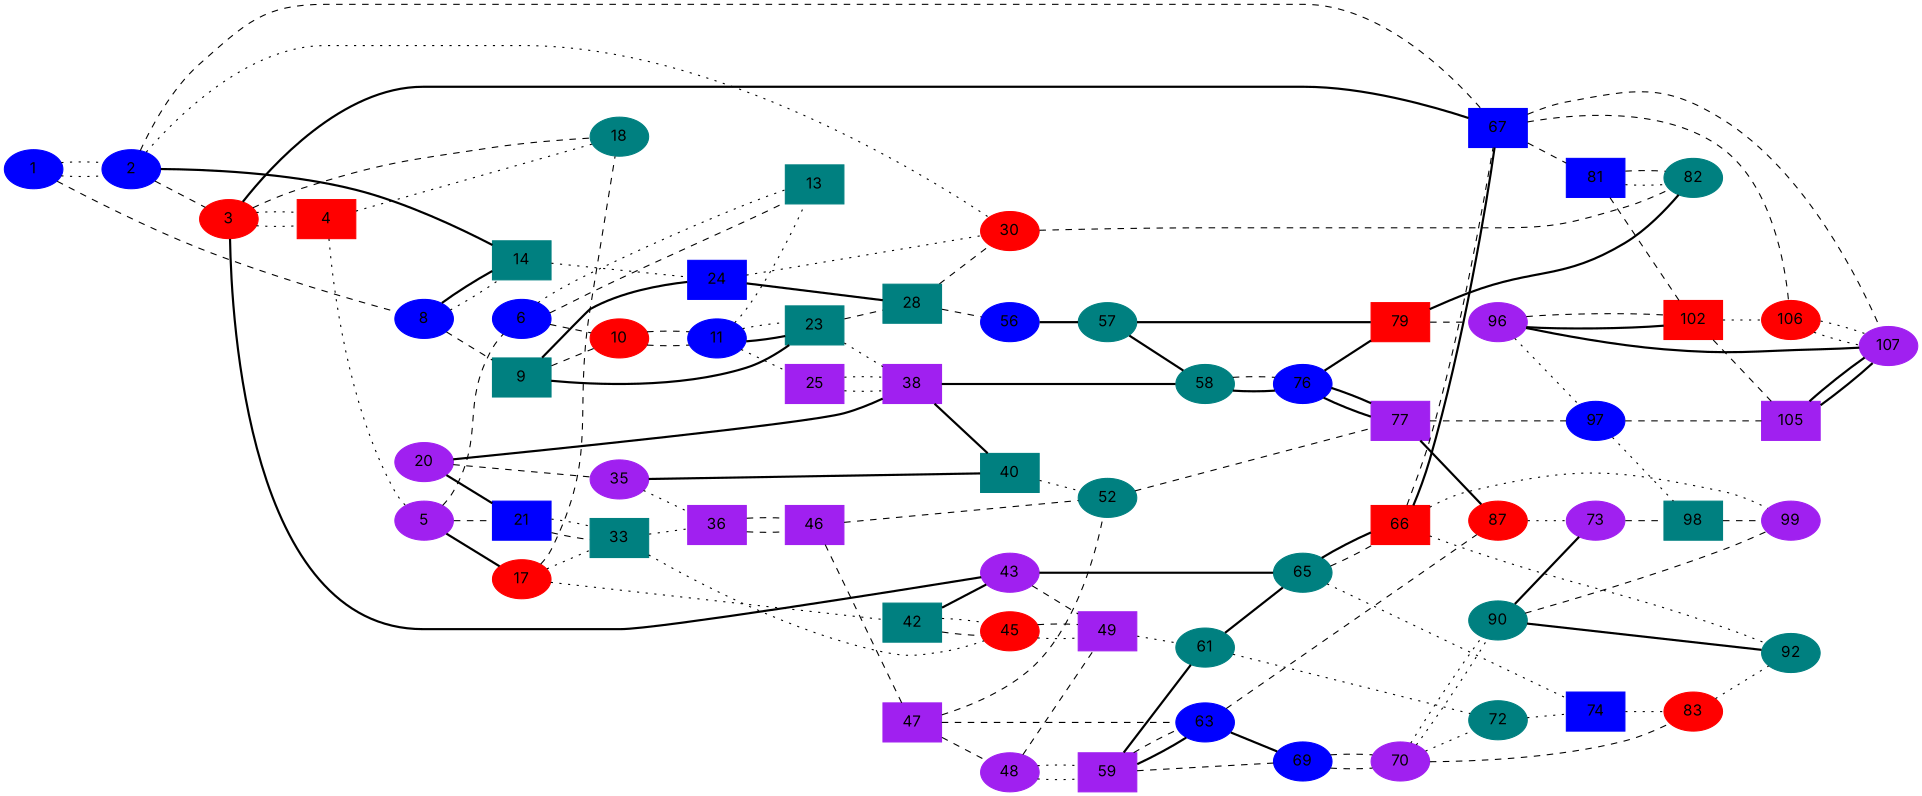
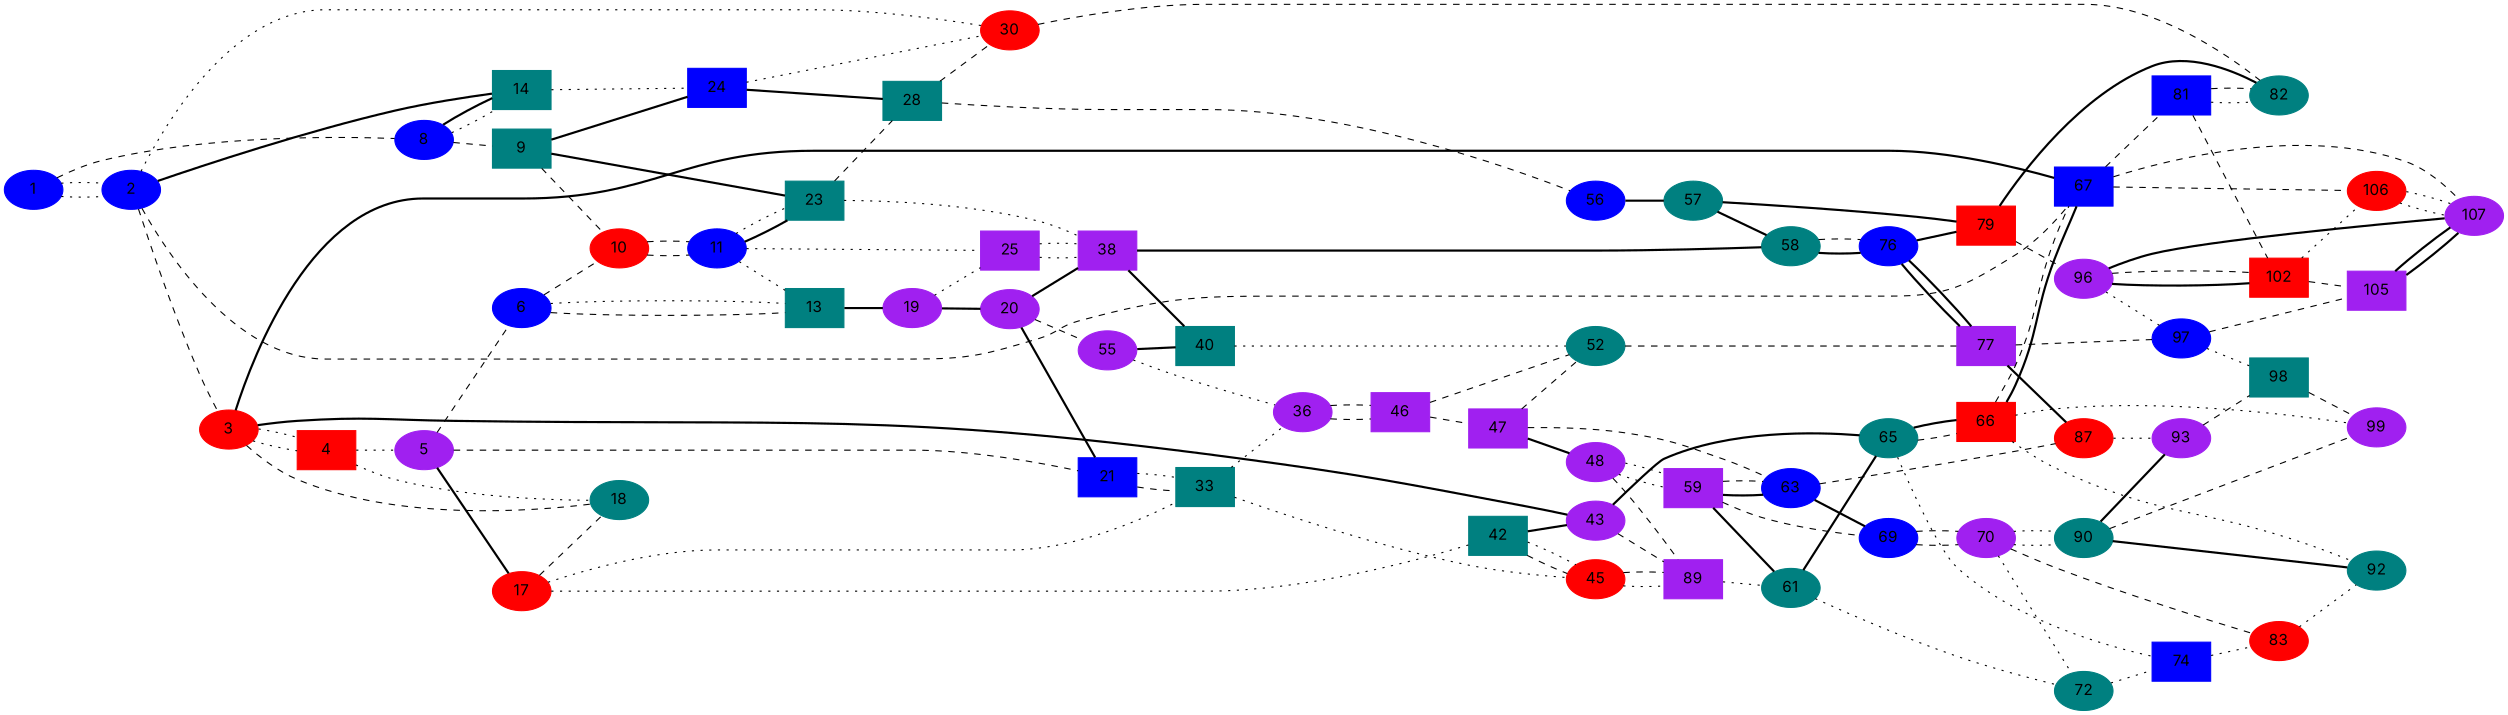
node "19": added
node "35": label "35" -> "55"
node "73": label "73" -> "93"
node "36": shape box -> ellipse
node "49": label "49" -> "89"
edge "47" -- "48": style dashed -> bold
